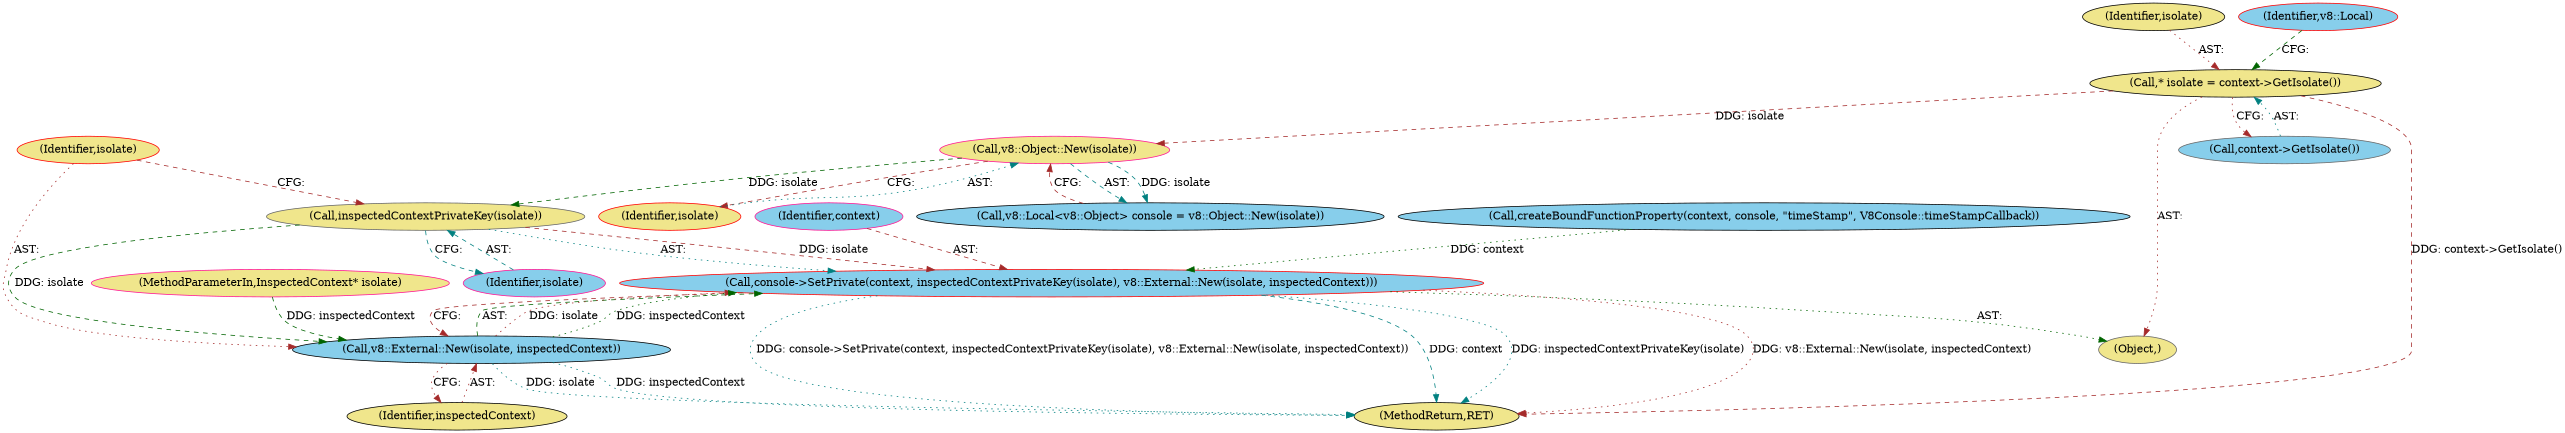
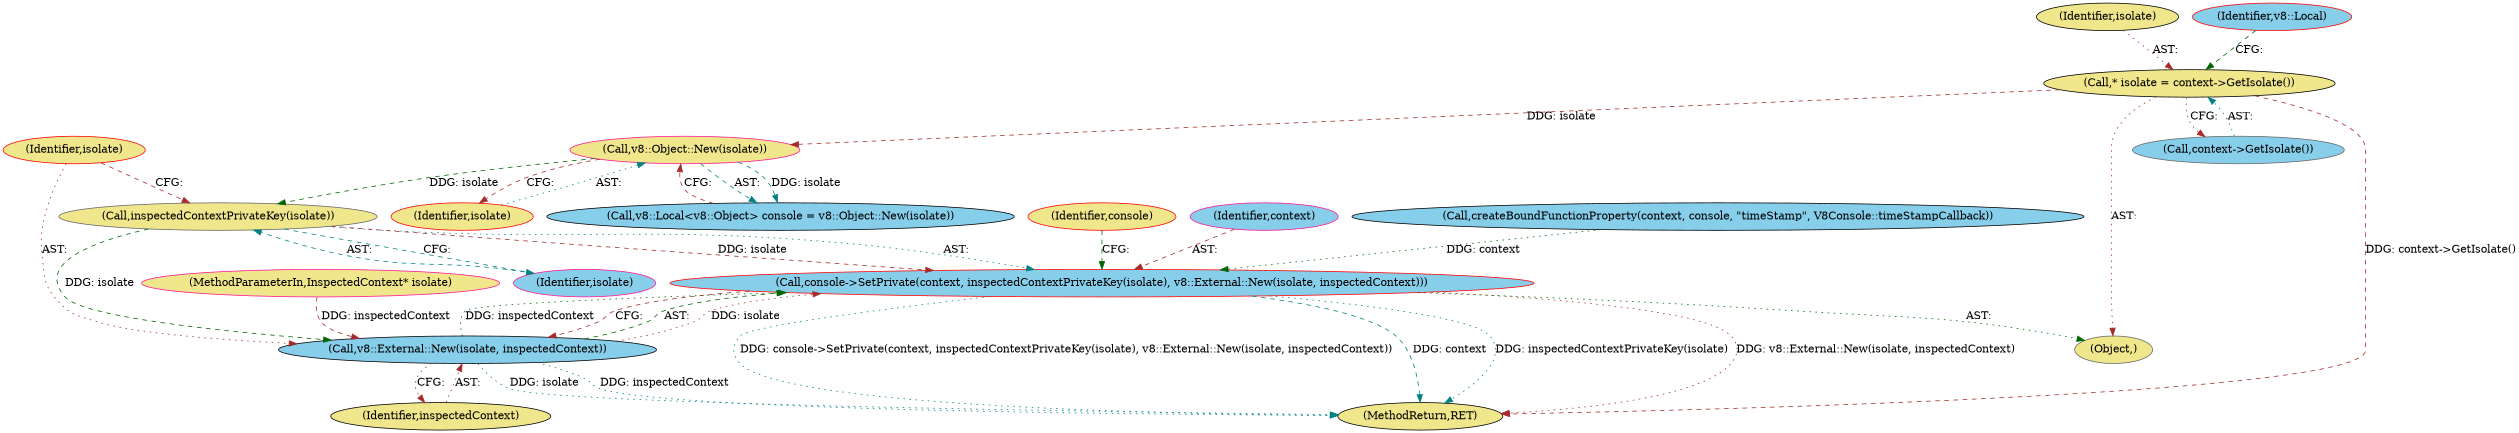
node "(Identifier,console)": added
edge "(MethodParameterIn,InspectedContext* isolate)" -> "(Call,v8::External::New(isolate, inspectedContext))": color darkgreen -> brown
